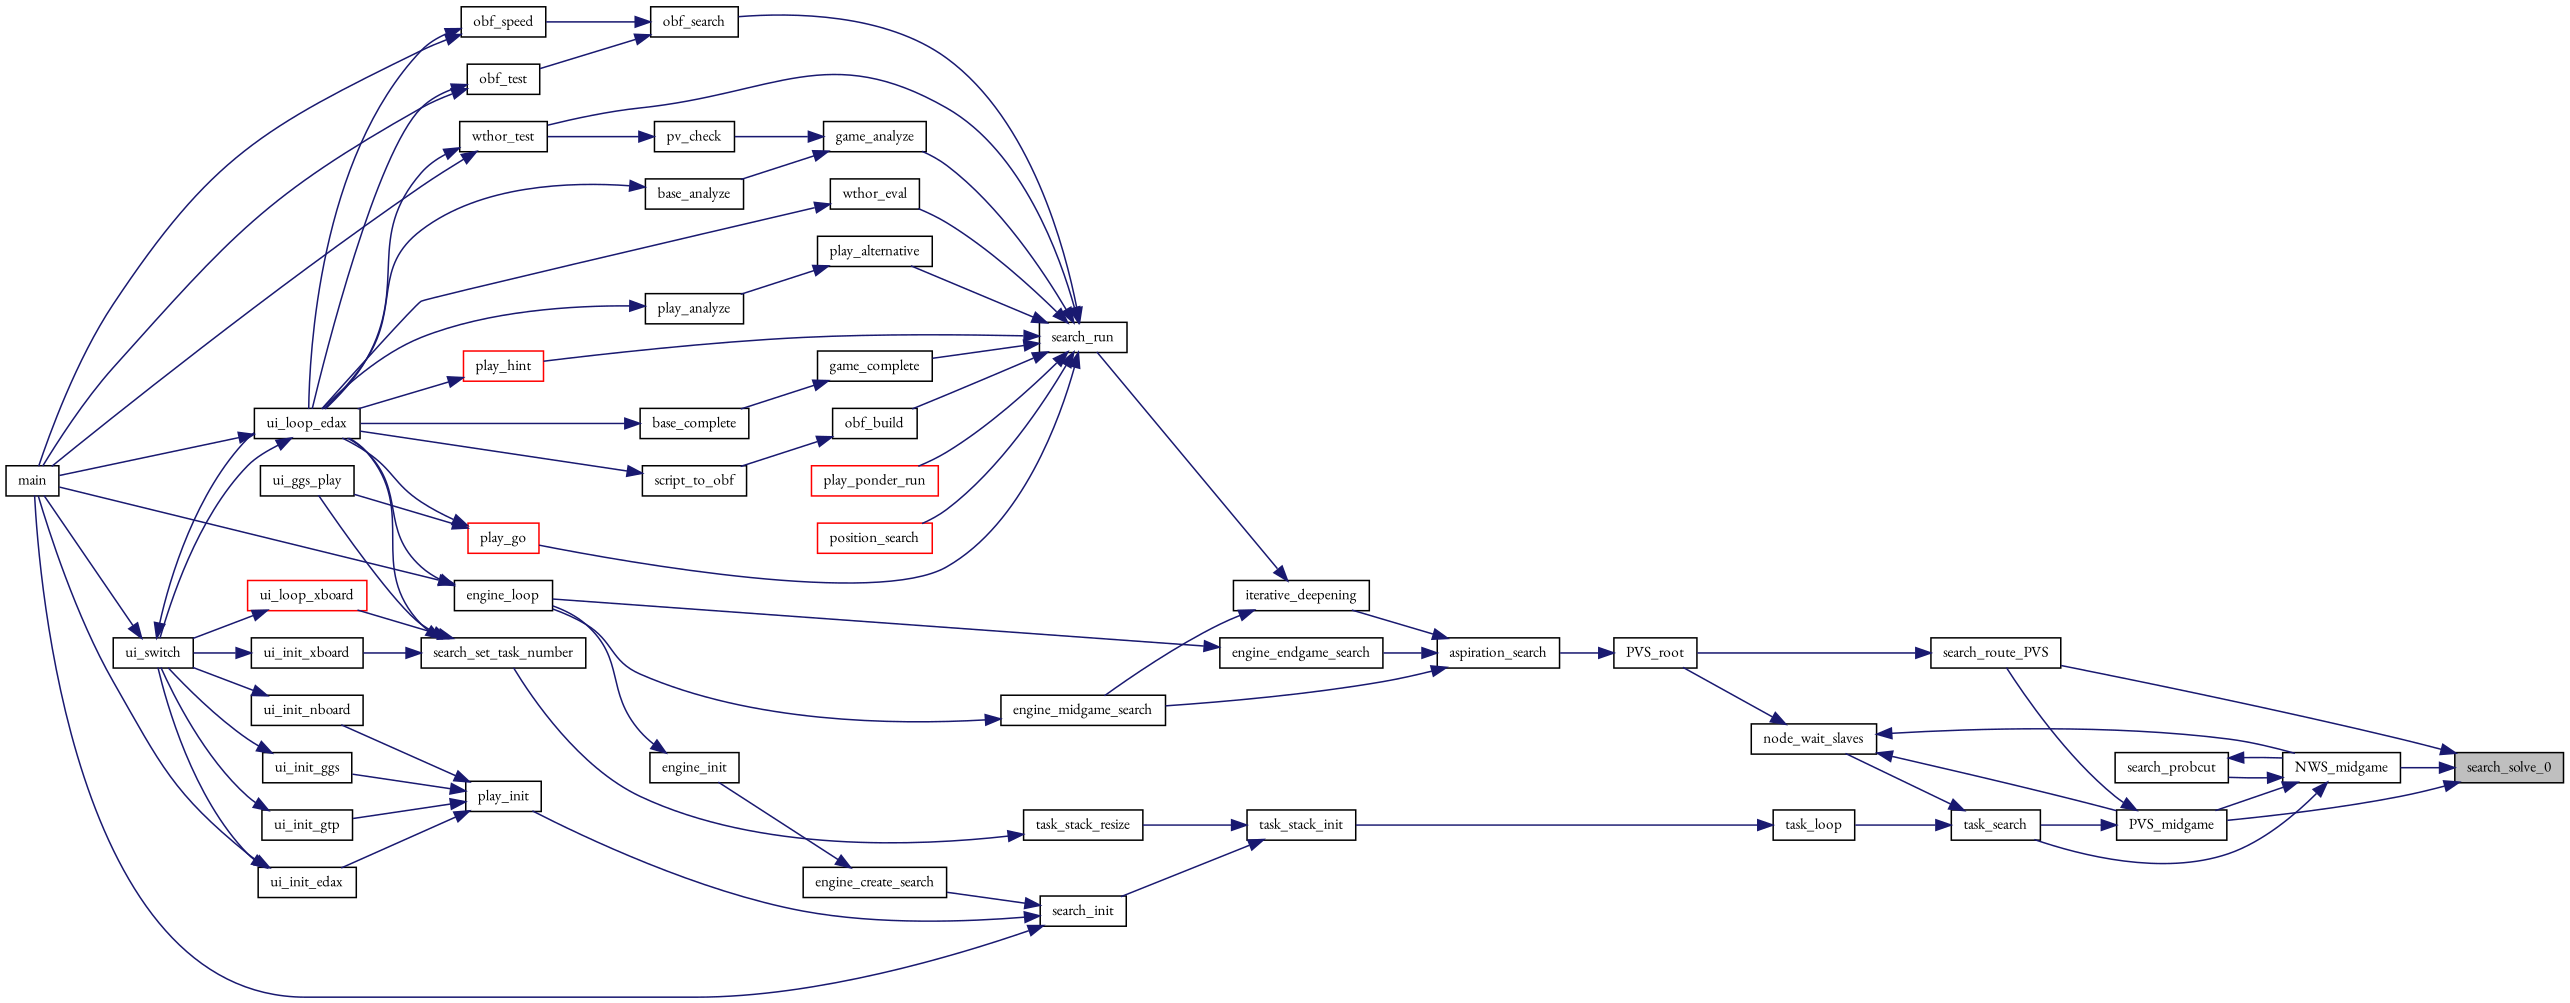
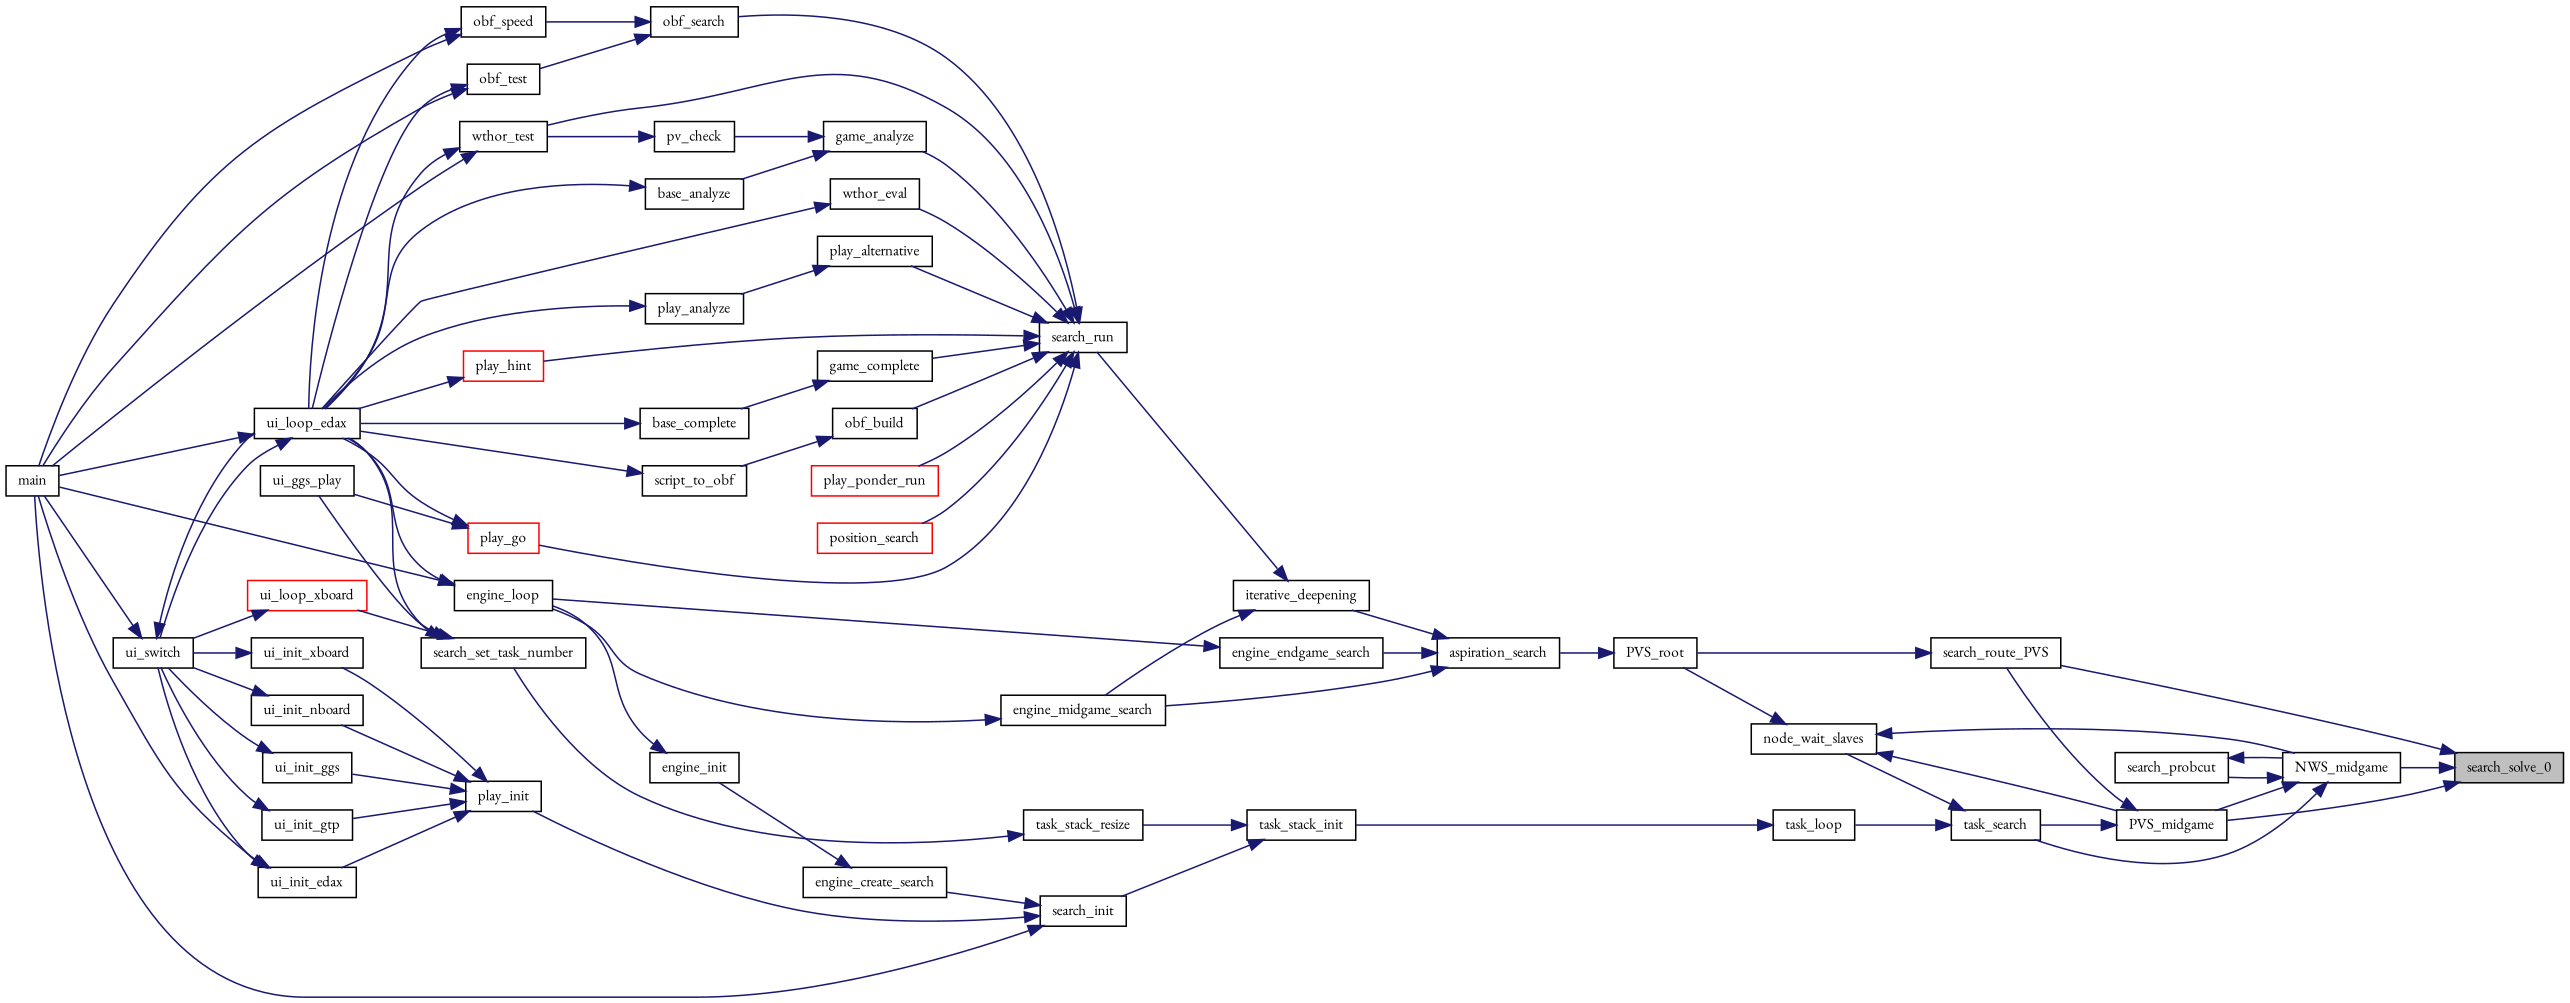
edge "ui_init_xboard" -> "search_set_task_number": now "ui_init_xboard" -> "play_init"
